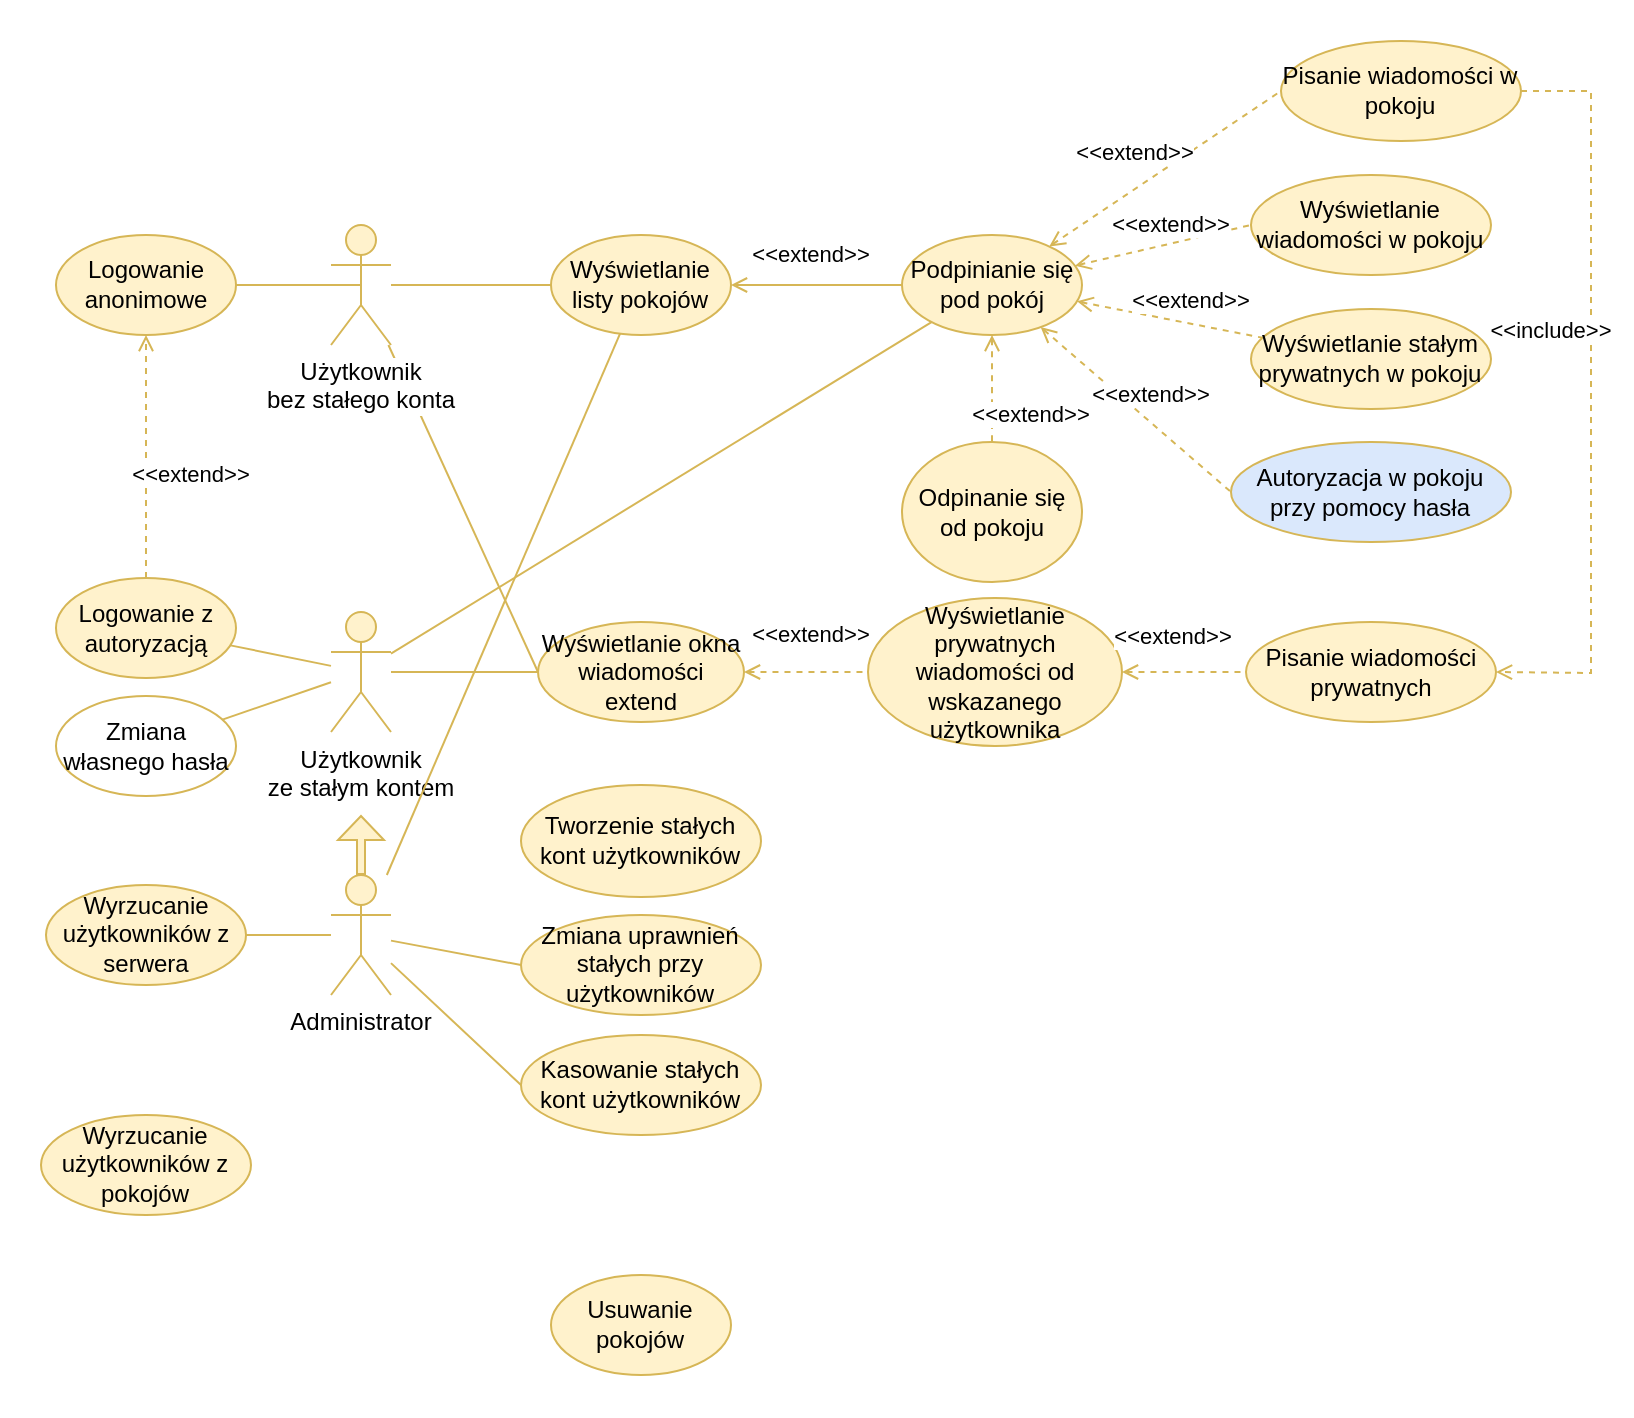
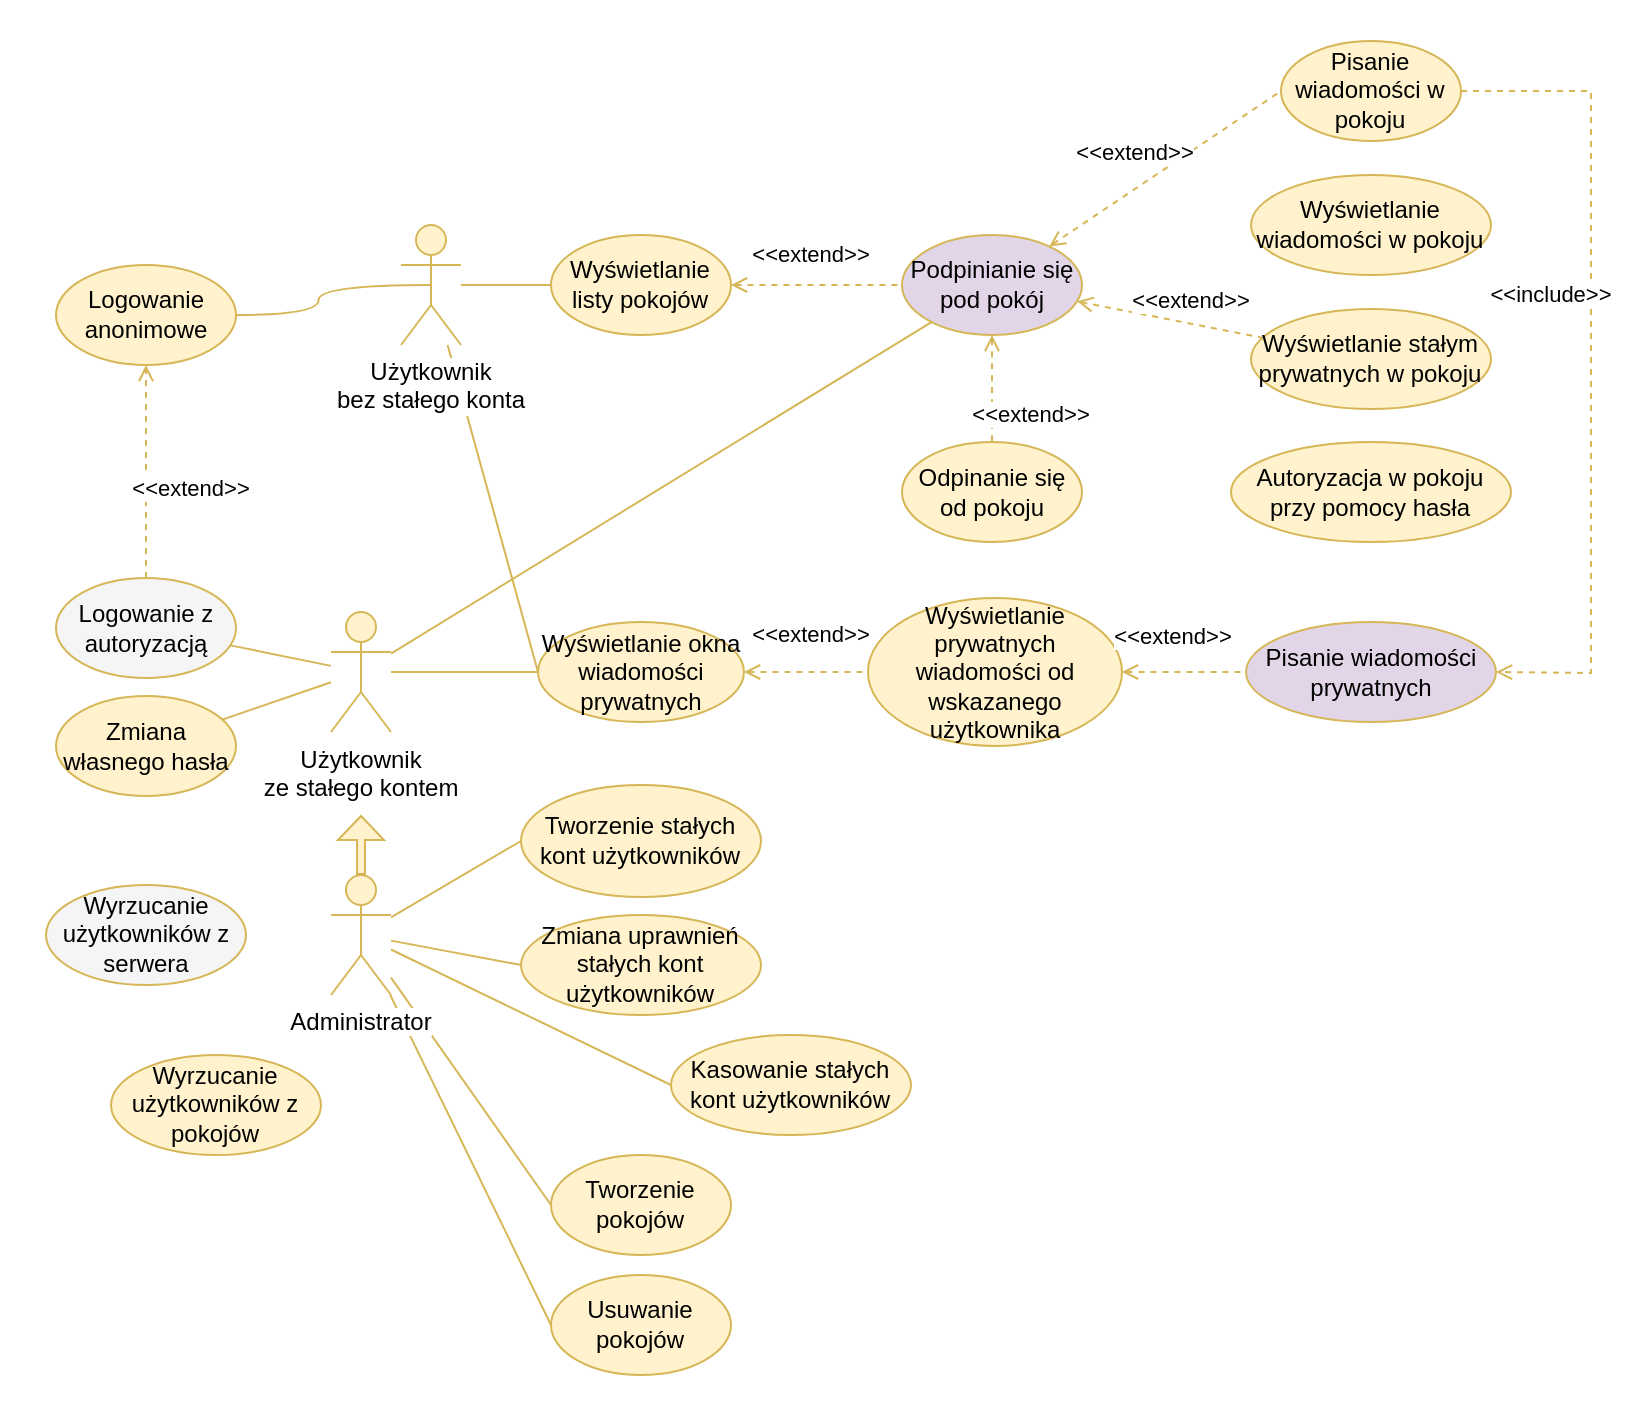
node "Pisanie wiadomości w pokoju": size 240x100 -> 180x100
edge "Wyświetlanie wiadomości w pokoju" -> "Podpinianie się pod pokój": removed, label "<<extend>>"
node "Logowanie anonimowe": moved (146, 285) -> (146, 315)
node "Użytkownik bez stałego konta": moved (361, 285) -> (431, 285)
edge "Podpinianie się pod pokój" -> "Wyświetlanie listy pokojów": style solid -> dashed
node "Podpinianie się pod pokój": fillcolor #fff2cc -> #e1d5e7
edge "Autoryzacja w pokoju przy pomocy hasła" -> "Podpinianie się pod pokój": removed, label "<<extend>>"
node "Autoryzacja w pokoju przy pomocy hasła": fillcolor #dae8fc -> #fff2cc
node "Odpinanie się od pokoju": size 180x140 -> 180x100
node "Logowanie z autoryzacją": fillcolor #fff2cc -> #f5f5f5
node "Pisanie wiadomości prywatnych": fillcolor #fff2cc -> #e1d5e7
node "Wyświetlanie okna wiadomości extend": label "Wyświetlanie okna wiadomości extend" -> "Wyświetlanie okna wiadomości prywatnych"
edge "Wyświetlanie listy pokojów" -- "Administrator": now "Tworzenie stałych kont użytkowników" -- "Administrator"
node "Zmiana własnego hasła": fillcolor #ffffff -> #fff2cc
node "Użytkownik ze stałym kontem": label "Użytkownik ze stałym kontem" -> "Użytkownik ze stałego kontem"
node "Wyrzucanie użytkowników z serwera": fillcolor #fff2cc -> #f5f5f5
edge "Wyrzucanie użytkowników z serwera" -- "Administrator": removed
node "Zmiana uprawnień stałych przy użytkowników": label "Zmiana uprawnień stałych przy użytkowników" -> "Zmiana uprawnień stałych kont użytkowników"
node "Kasowanie stałych kont użytkowników": moved (641, 1085) -> (791, 1085)
edge "Administrator" -- "Tworzenie pokojów": added
node "Wyrzucanie użytkowników z pokojów": moved (146, 1165) -> (216, 1105)
edge "Administrator" -- "Usuwanie pokojów": added
node "Tworzenie pokojów": added
